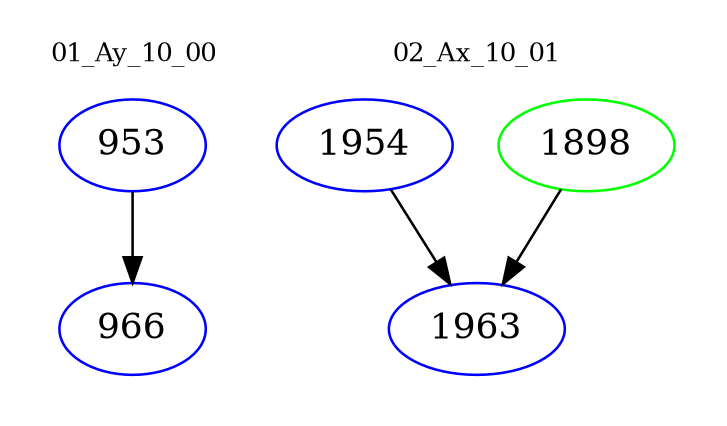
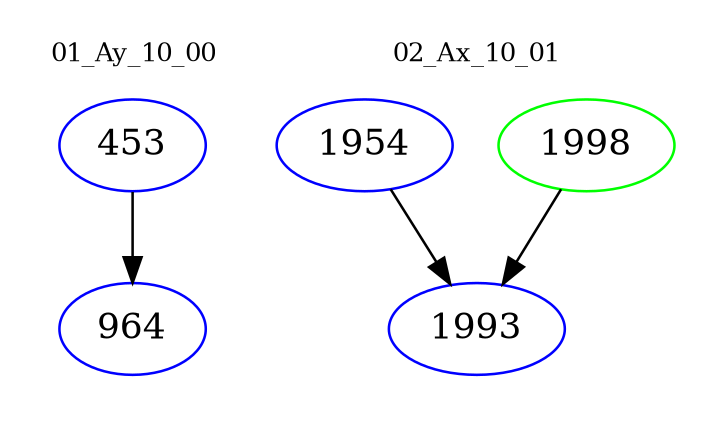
node "953": label "953" -> "453"
node "1898": label "1898" -> "1998"
node "966": label "966" -> "964"
node "1963": label "1963" -> "1993"
